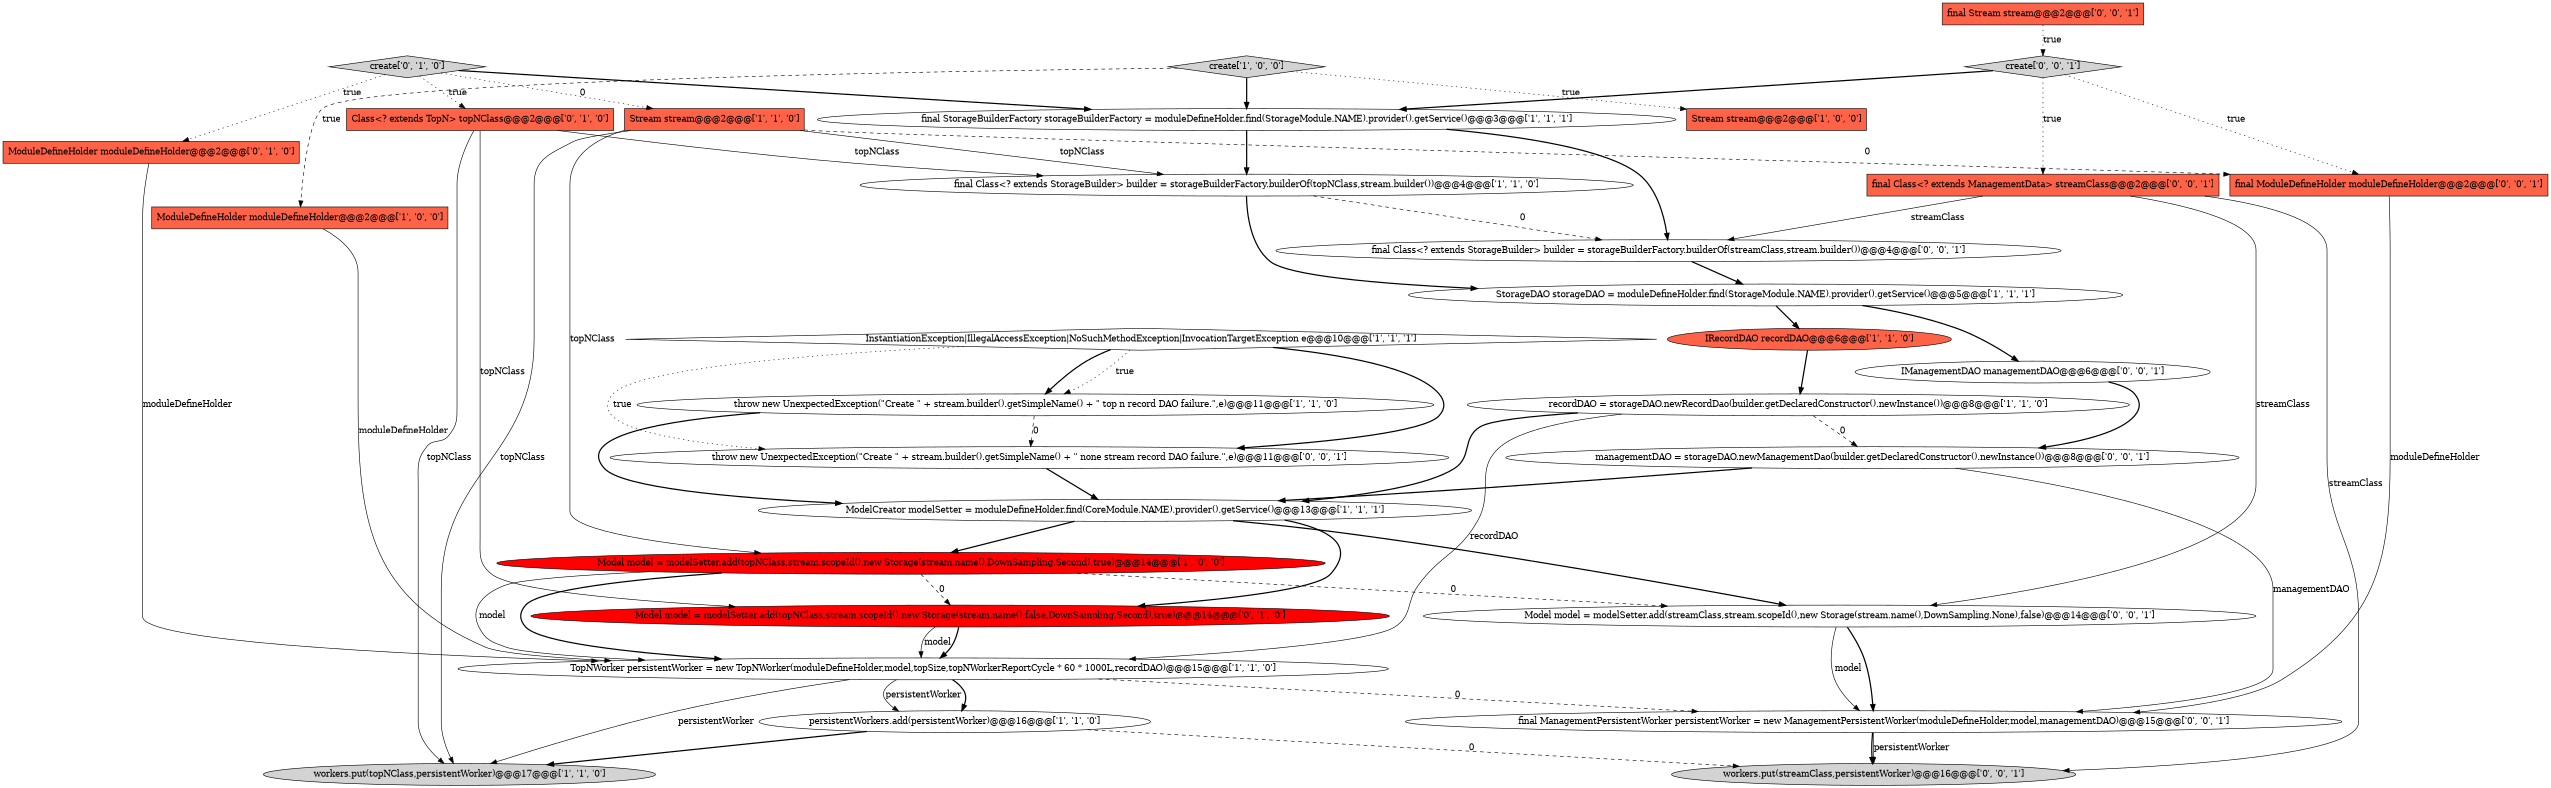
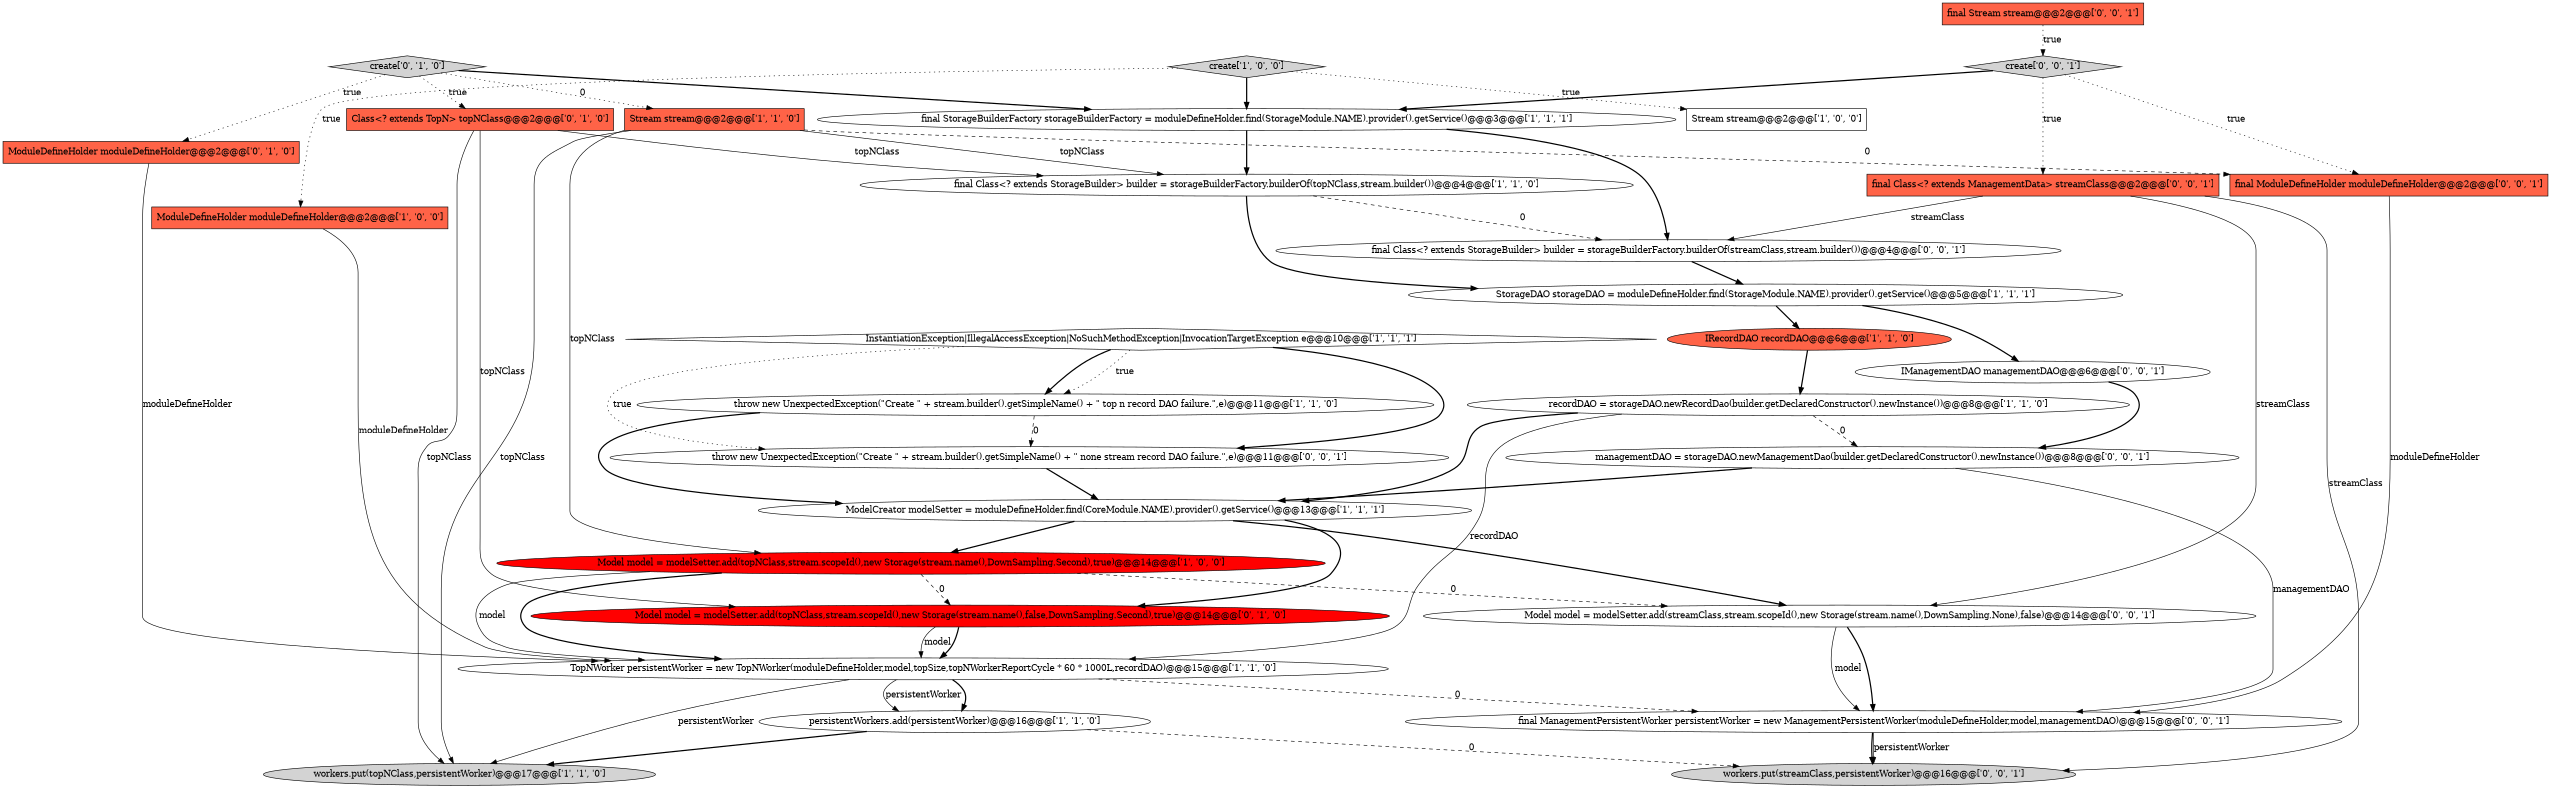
edge "create['1', '0', '0']" -> "ModuleDefineHolder moduleDefineHolder@@@2@@@['1', '0', '0']": style dashed -> dotted
node "Stream stream@@@2@@@['1', '0', '0']": fillcolor tomato -> white
